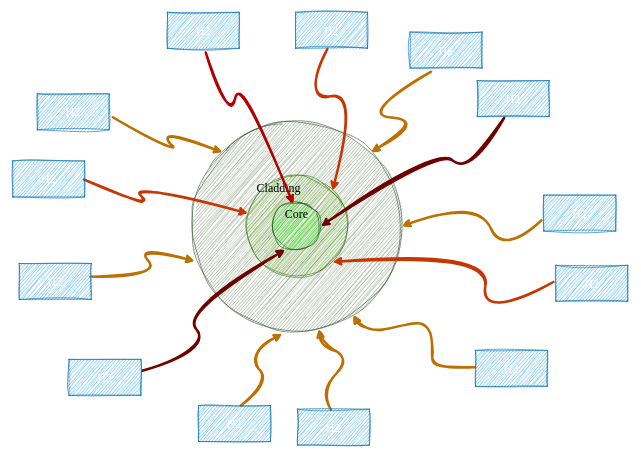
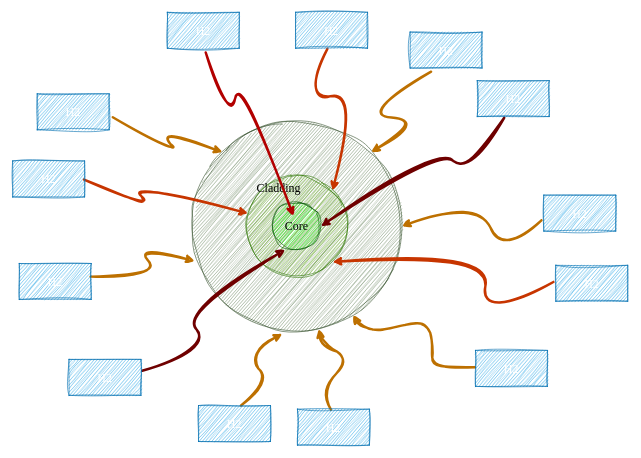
node "Core": moved (297, 213) -> (297, 225)
